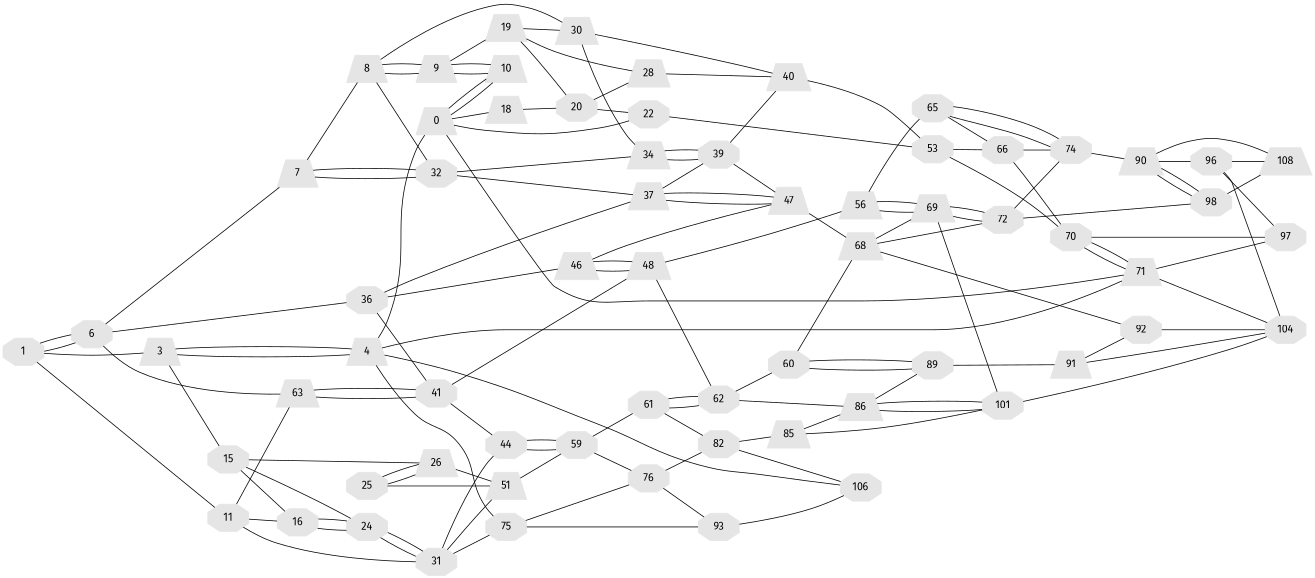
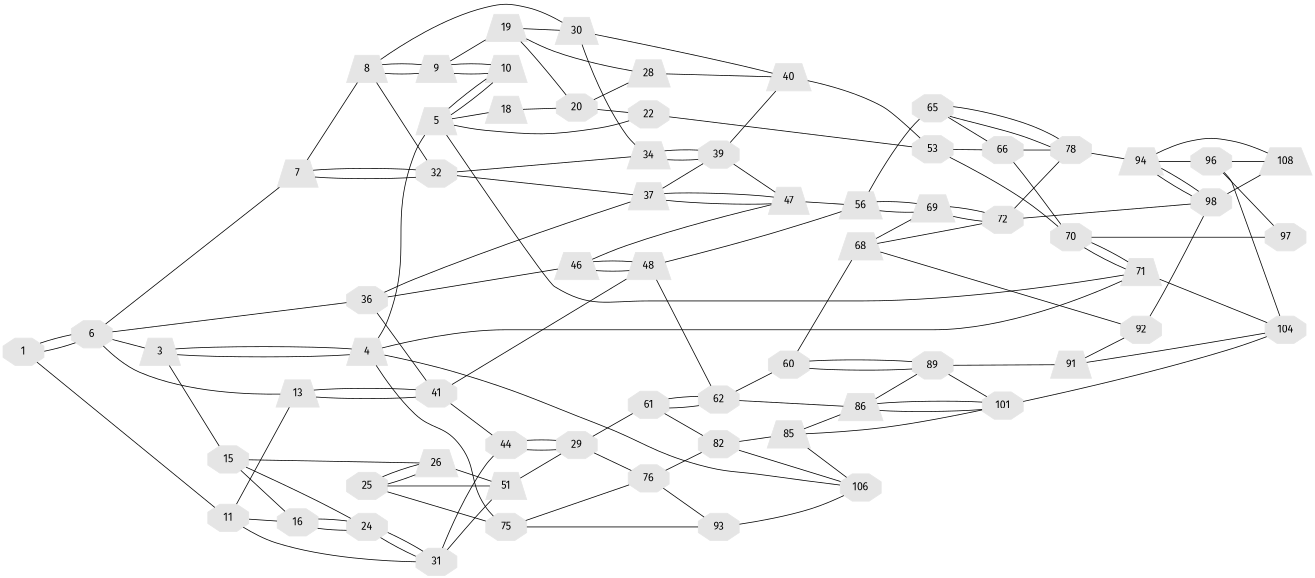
node "0": label "0" -> "5"
node "74": label "74" -> "78"
node "90": label "90" -> "94"
edge "47" -- "68": now "47" -- "56"
edge "97" -- "71": removed
edge "69" -- "101": now "89" -- "101"
edge "92" -- "104": now "92" -- "98"
edge "1" -- "3": now "6" -- "3"
node "63": label "63" -> "13"
node "59": label "59" -> "29"
edge "85" -- "106": added
edge "75" -- "31": now "75" -- "25"
